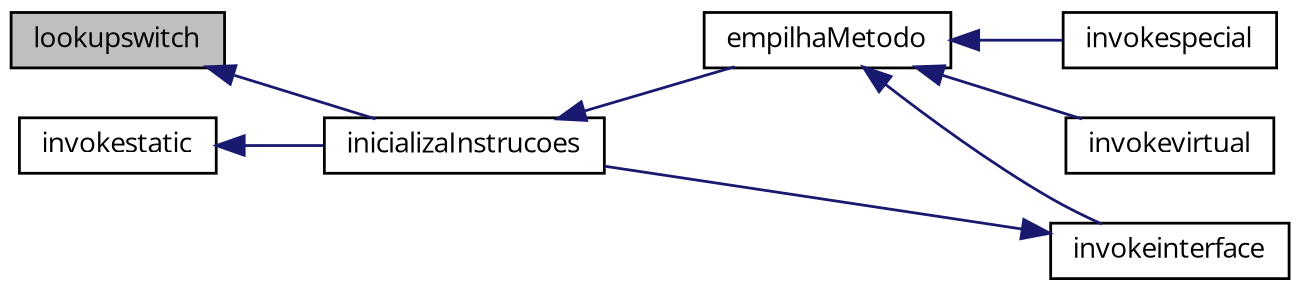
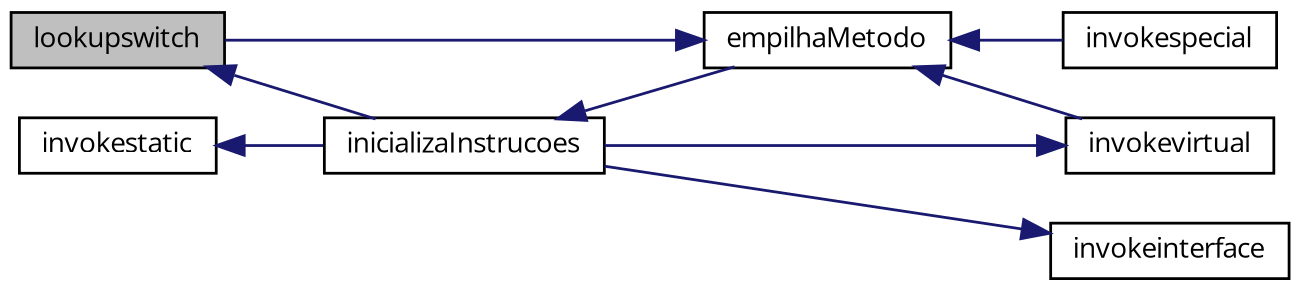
edge "inicializaInstrucoes" -> "invokevirtual": added
edge "invokeinterface" -> "empilhaMetodo": now "lookupswitch" -> "empilhaMetodo"
